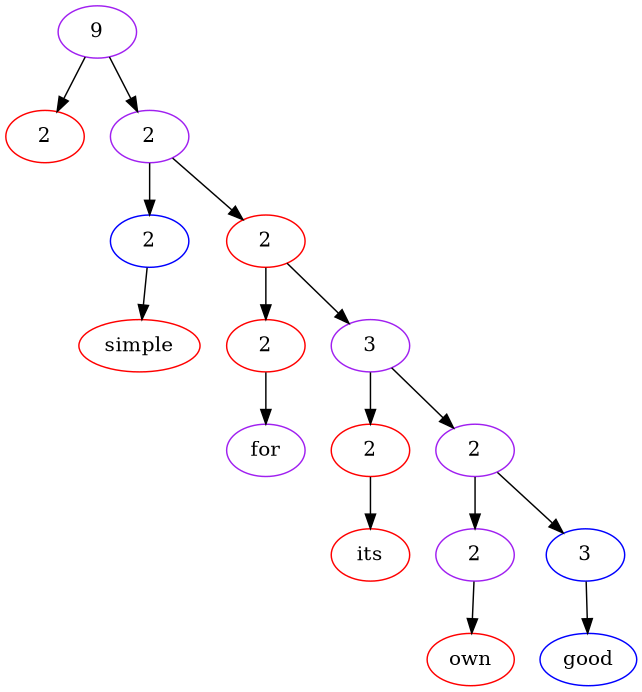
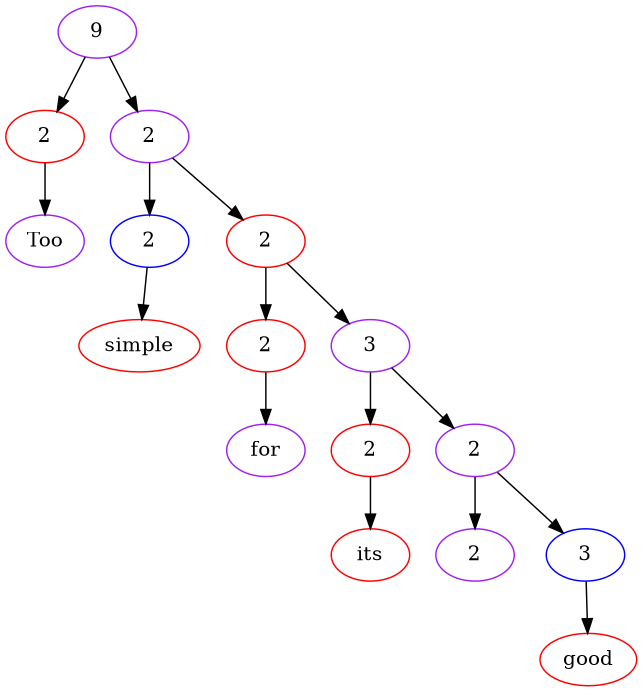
node "Too": added
node "own": removed
node "good": color blue -> red
